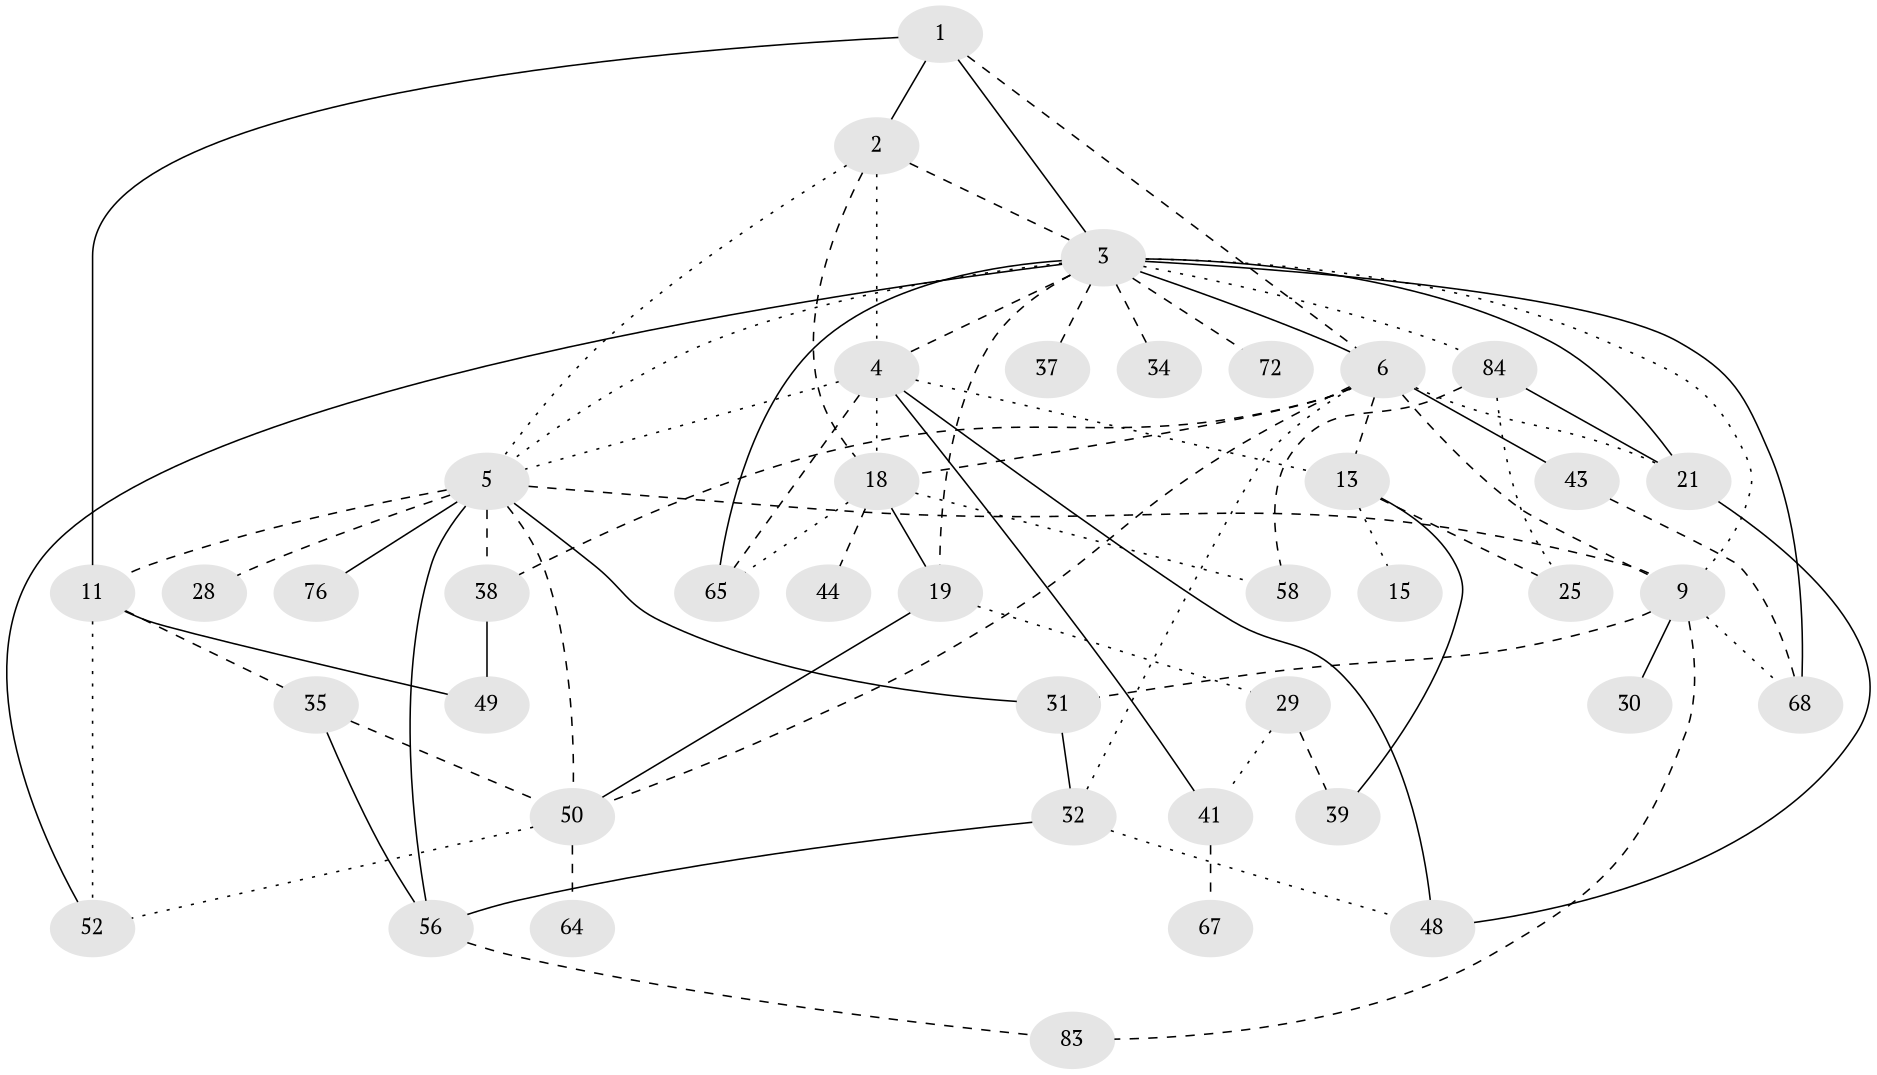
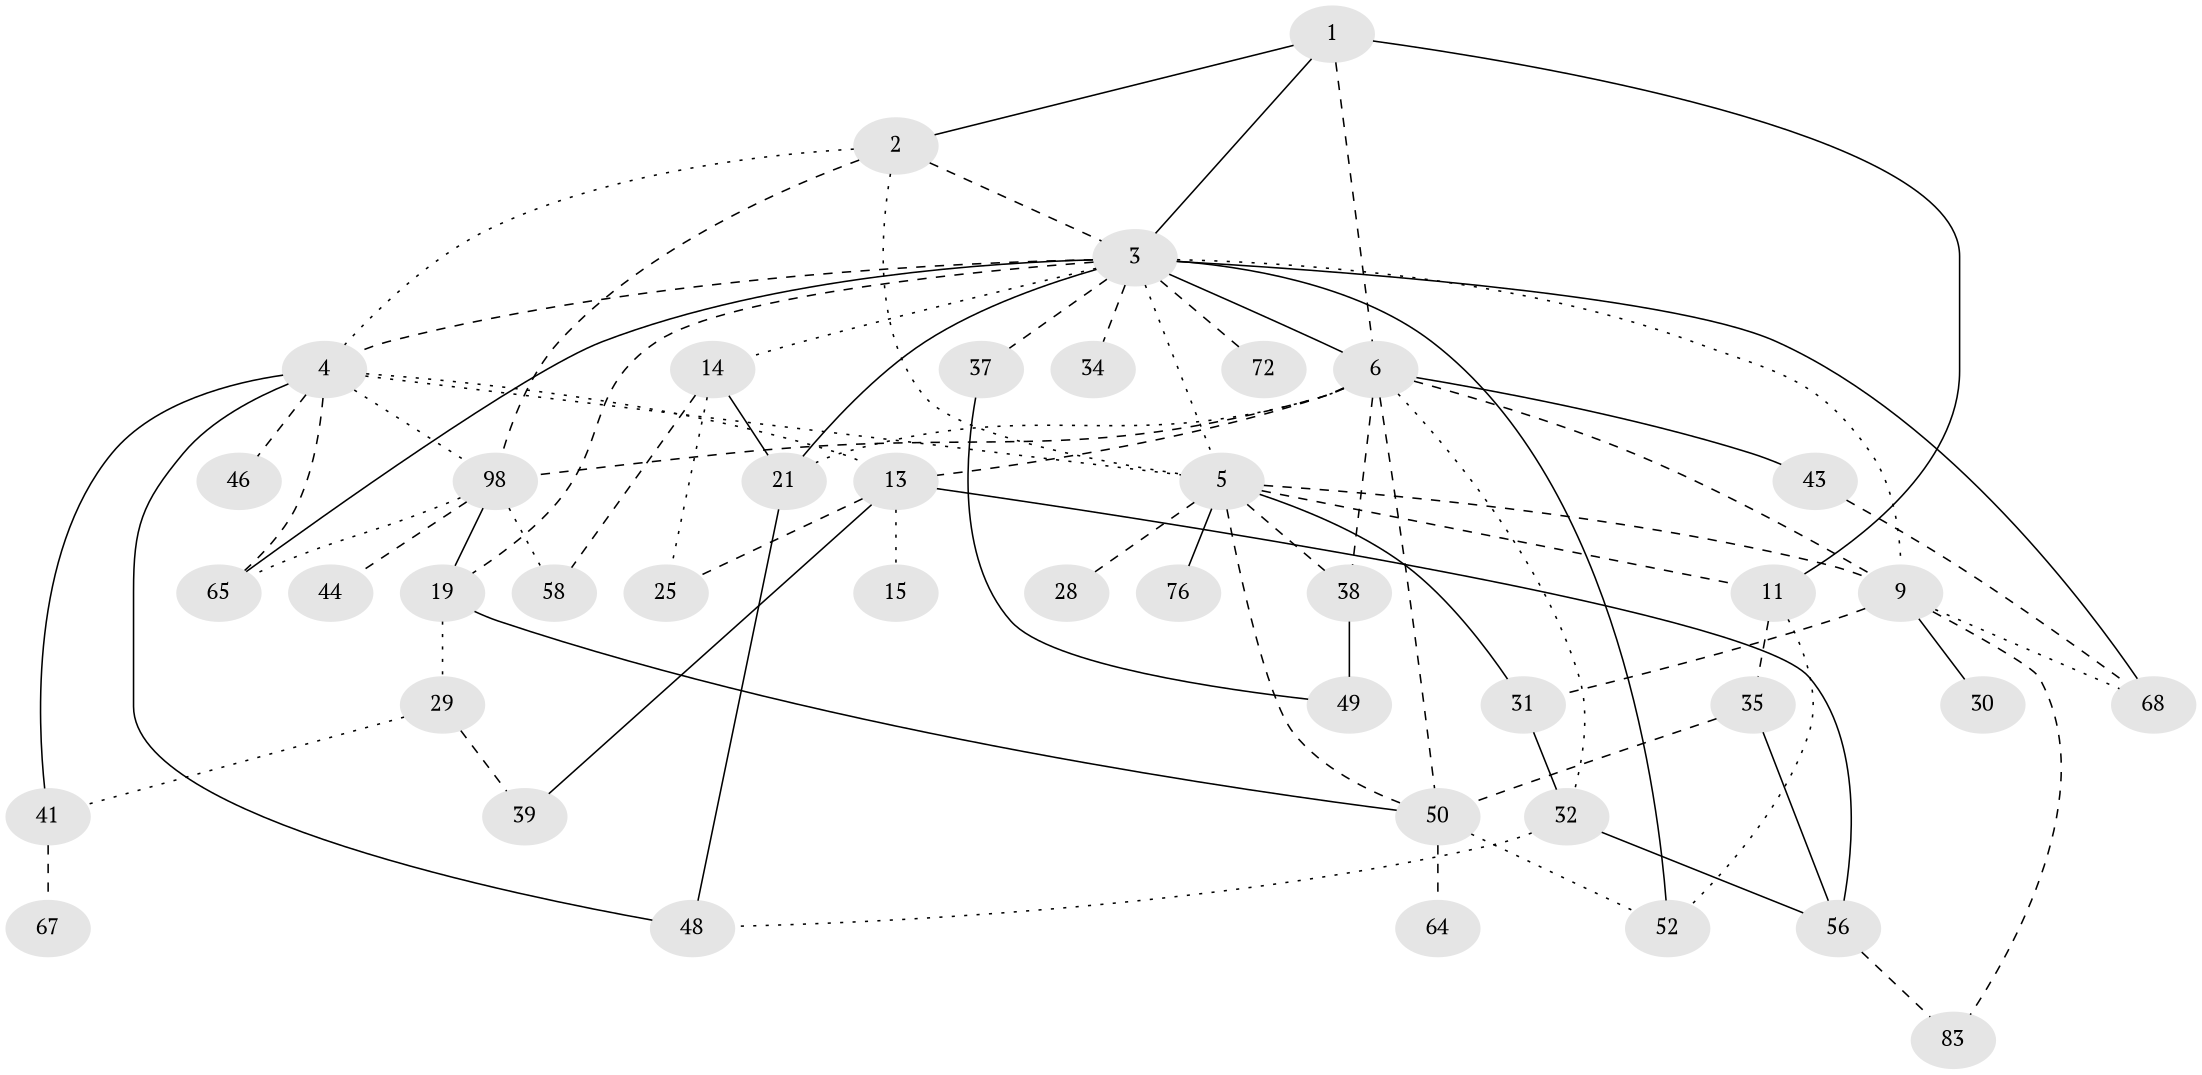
node "84": label "84" -> "14"
node "46": added
node "18": label "18" -> "98"
edge "11" -- "49": now "37" -- "49"
edge "5" -- "56": now "13" -- "56"
